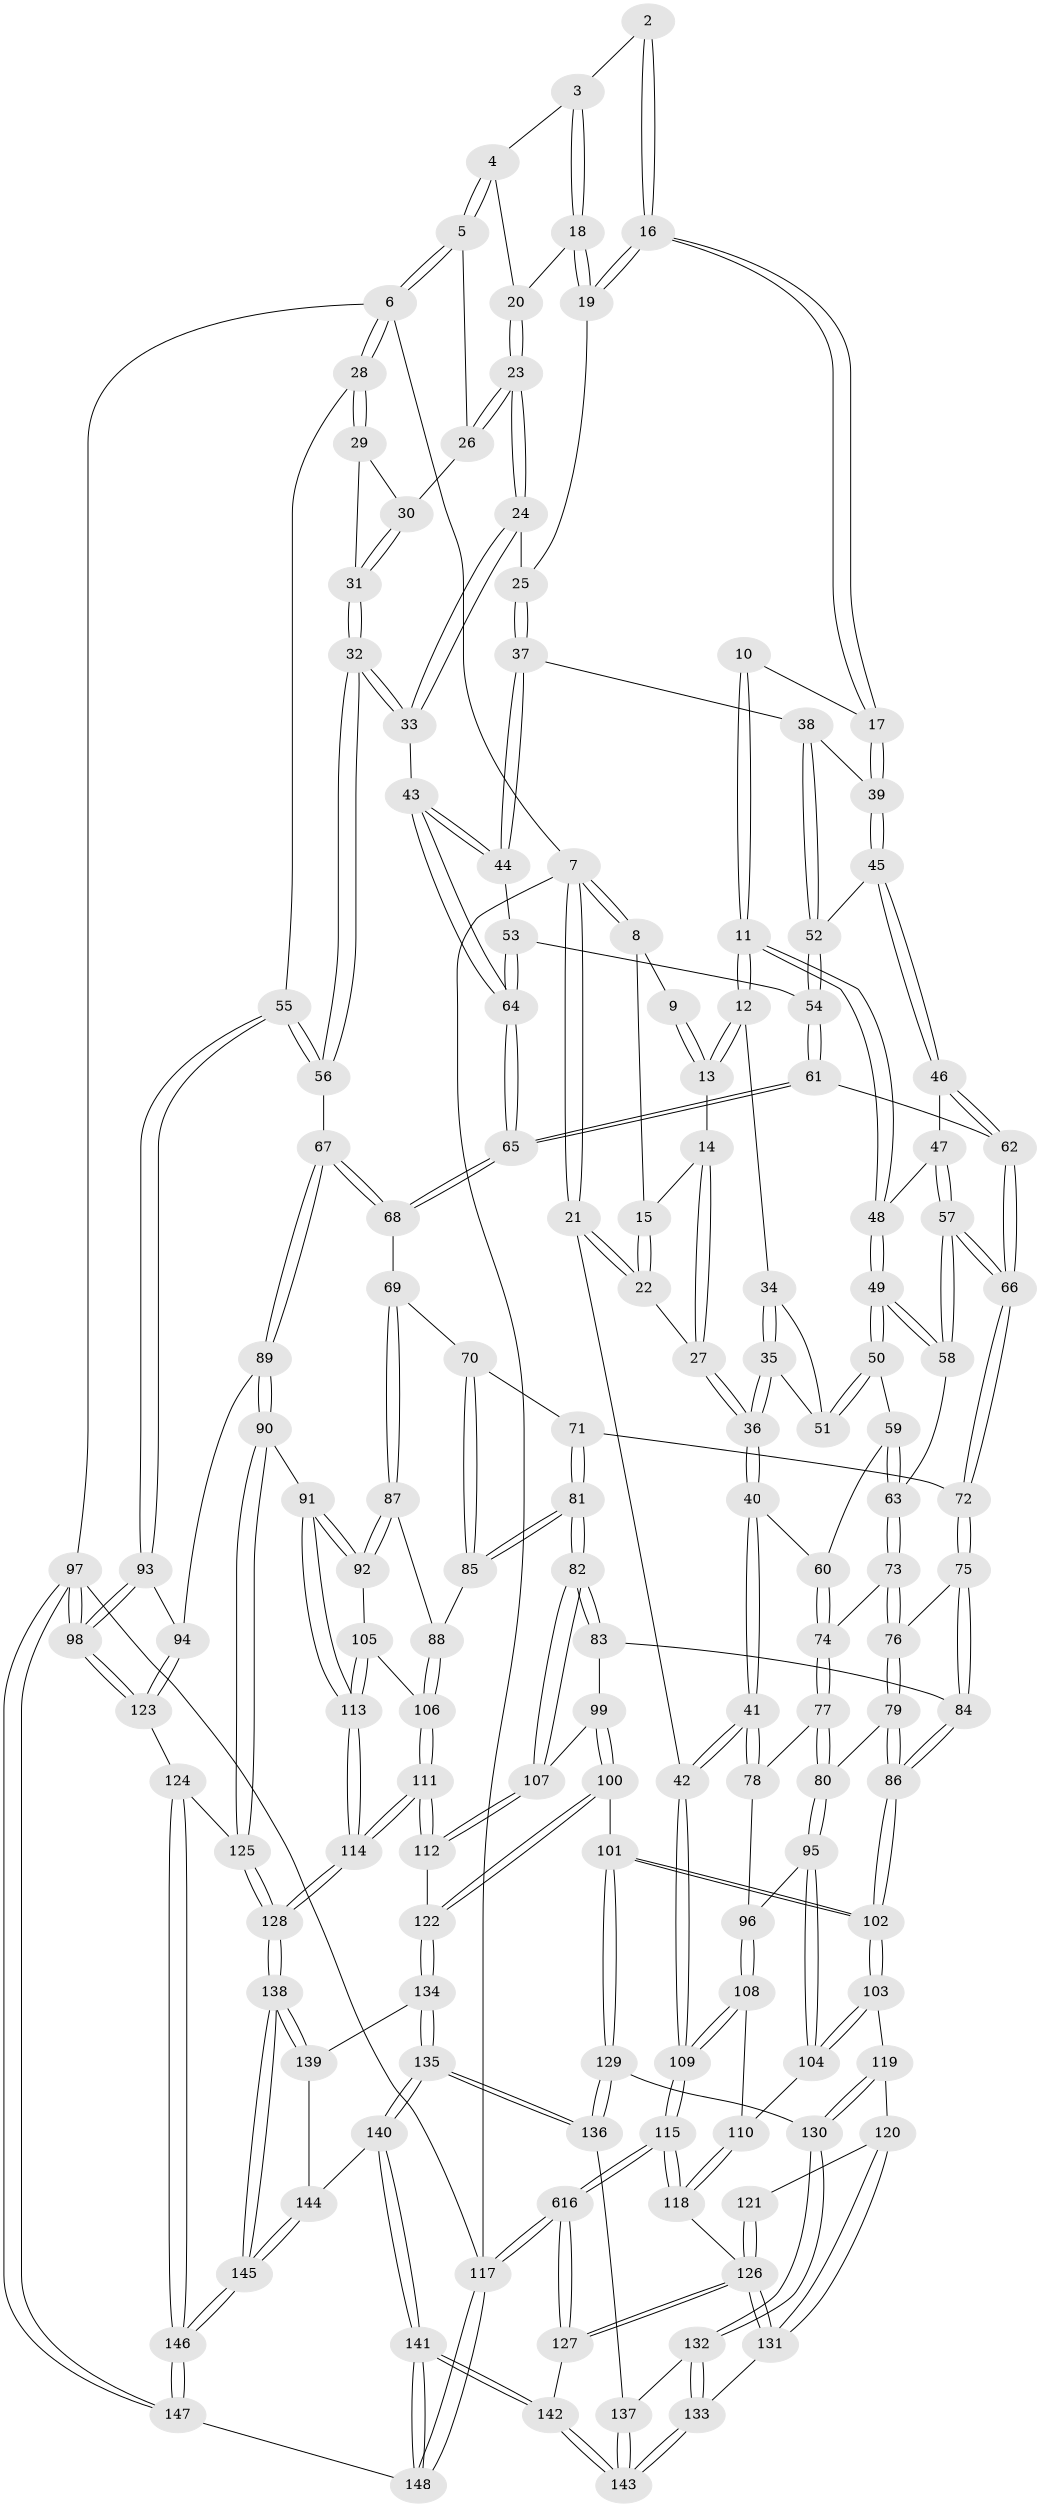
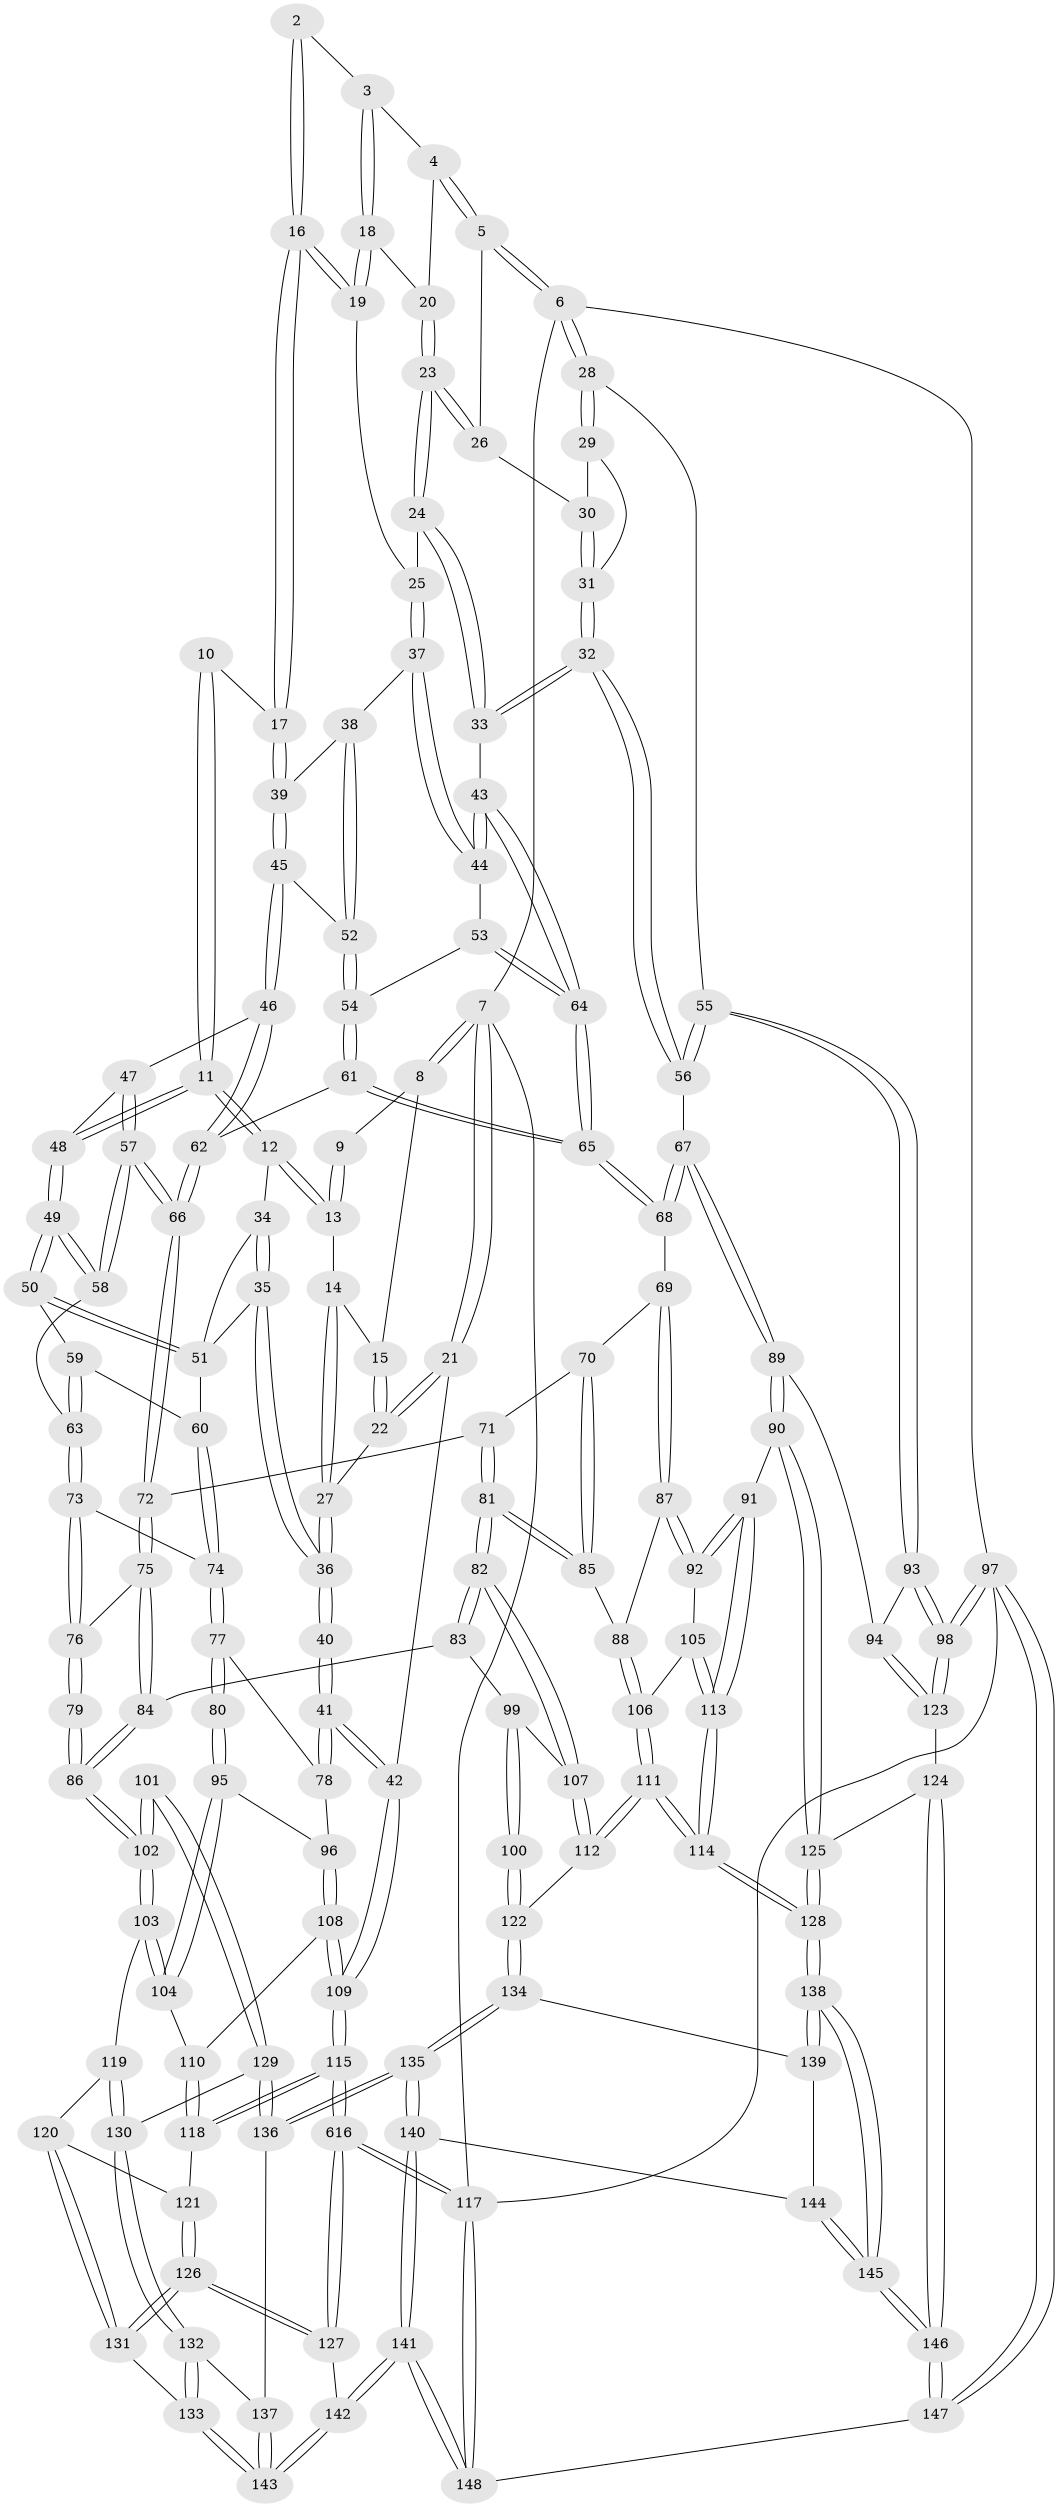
edge "40" -- "60": now "51" -- "60"
edge "79" -- "80": removed
edge "100" -- "101": removed
edge "118" -- "126": now "118" -- "121"
